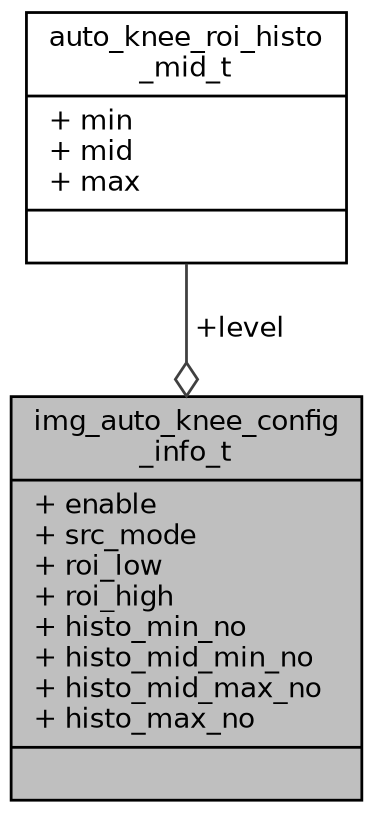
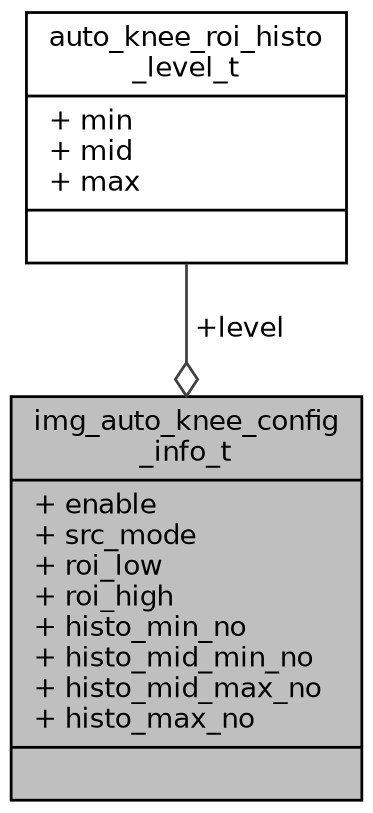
node "auto_knee_roi_histo": text "_mid_t" -> "_level_t"
